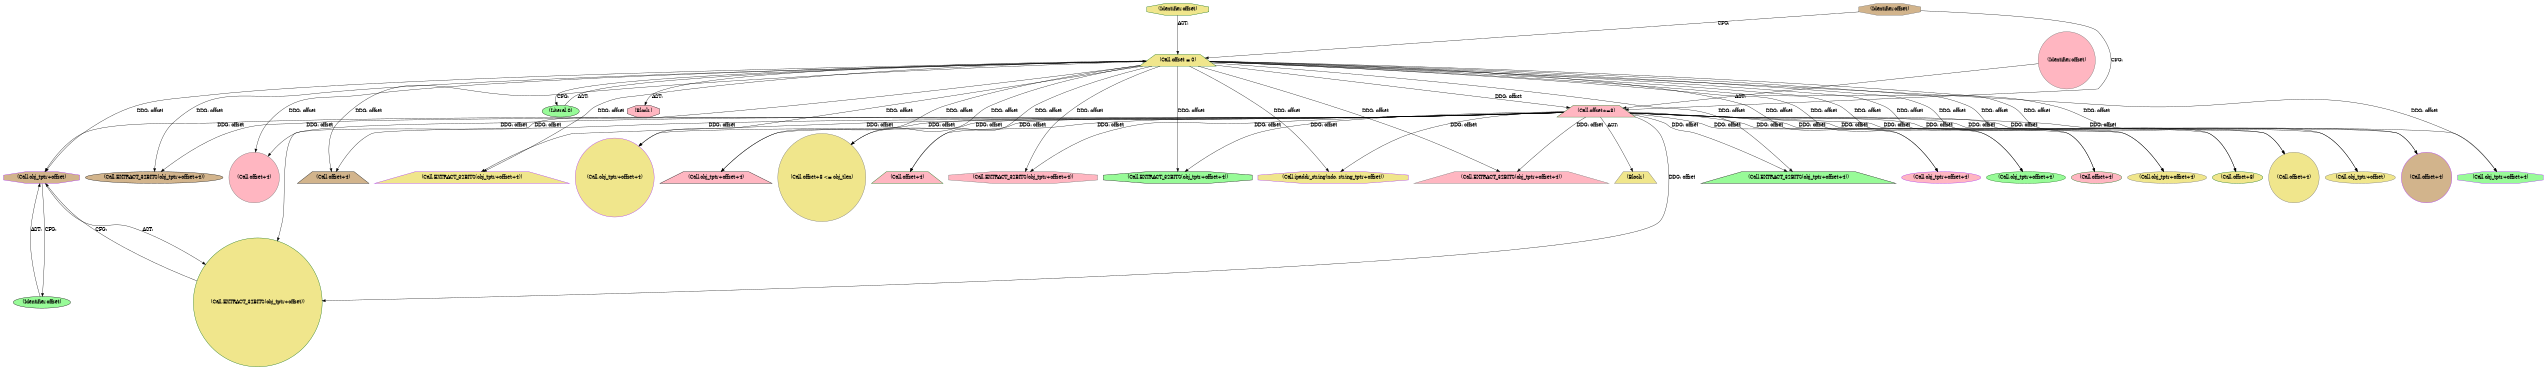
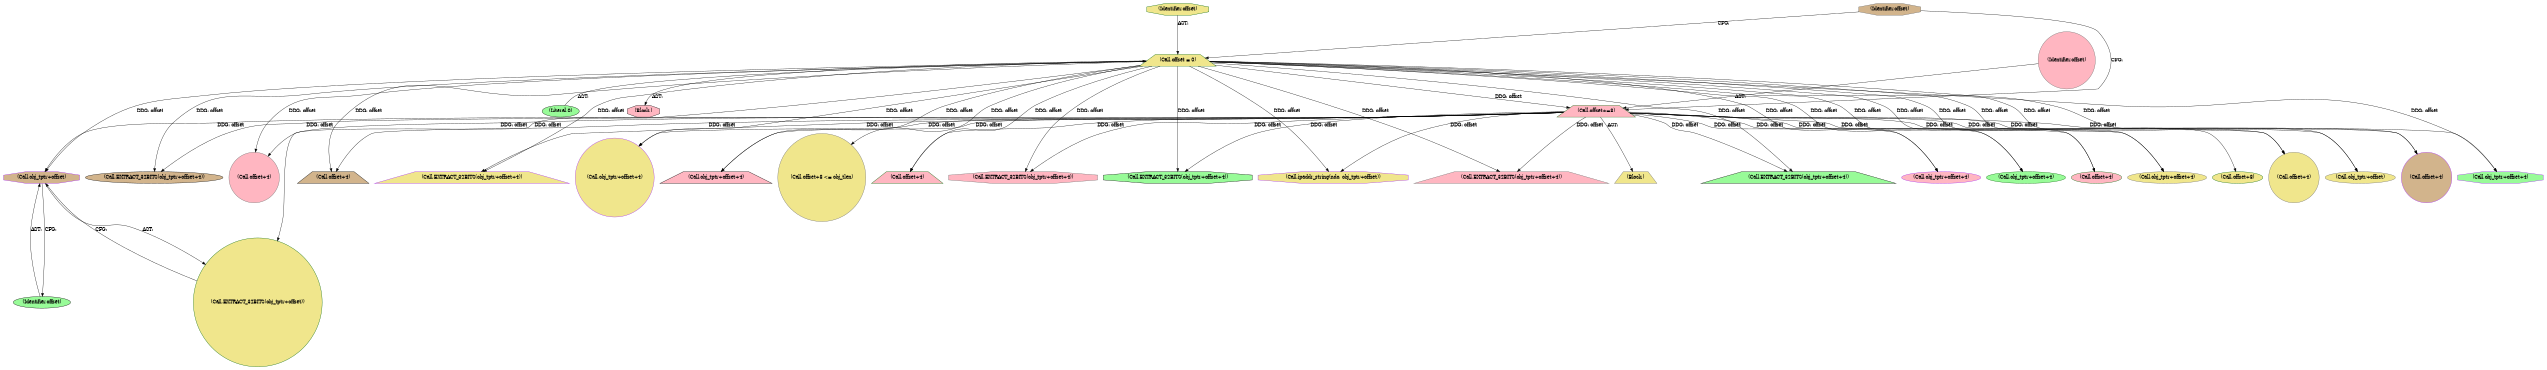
edge "(Call,offset = 0)" -> "(Literal,0)": removed, label "CFG:"
edge "(Call,offset+=8)" -> "(Call,offset+8 <= obj_tlen)": removed, label "DDG: offset"
edge "(Call,offset+=8)" -> "(Call,offset+8)": removed, label "DDG: offset"
node "(Call,ipaddr_string(ndo, string_tptr+offset))": label "(Call,ipaddr_string(ndo, string_tptr+offset))" -> "(Call,ipaddr_string(ndo, obj_tptr+offset))"
edge "(Call,offset+=8)" -> "(Call,EXTRACT_32BITS(obj_tptr+offset))": removed, label "DDG: offset"
